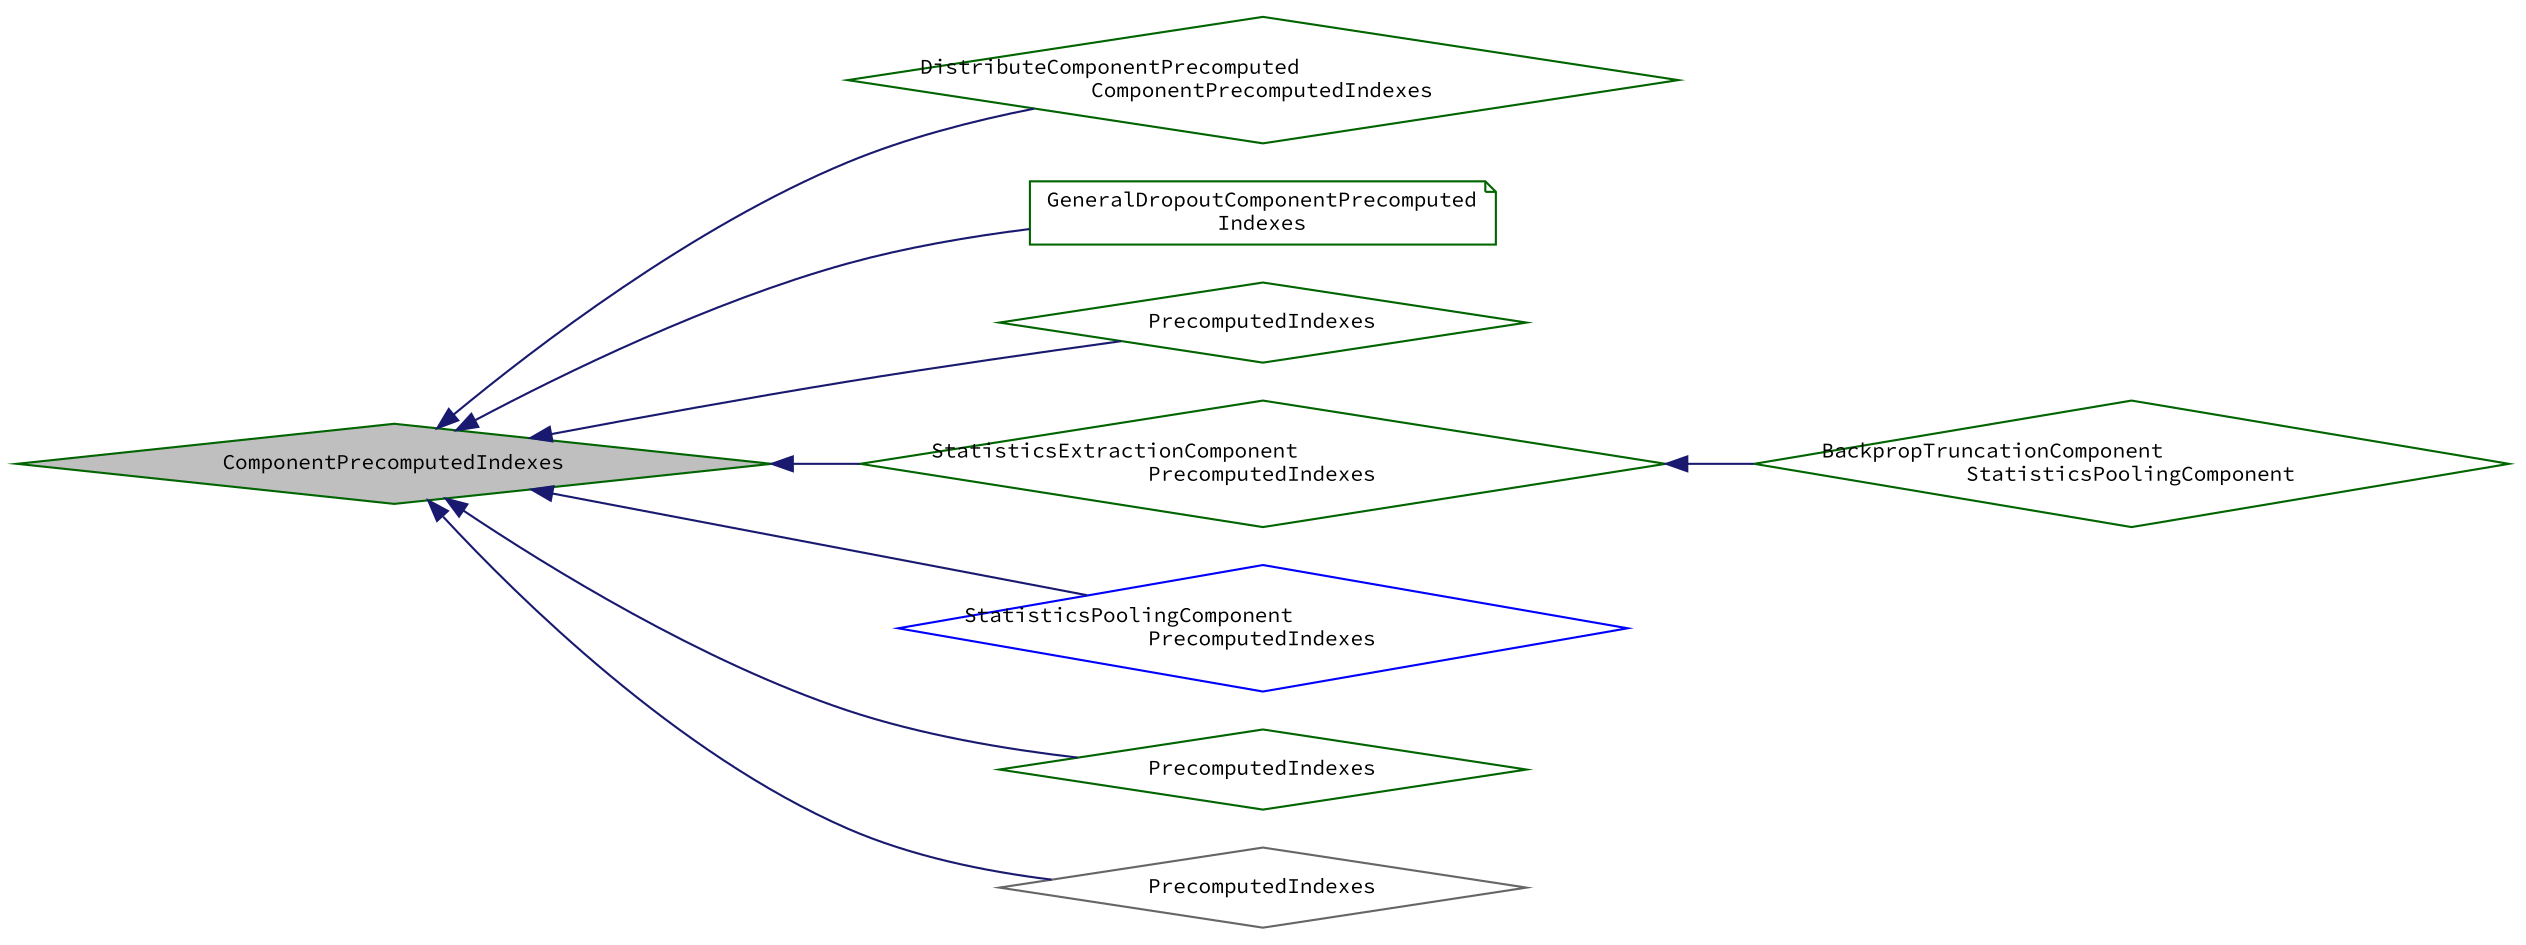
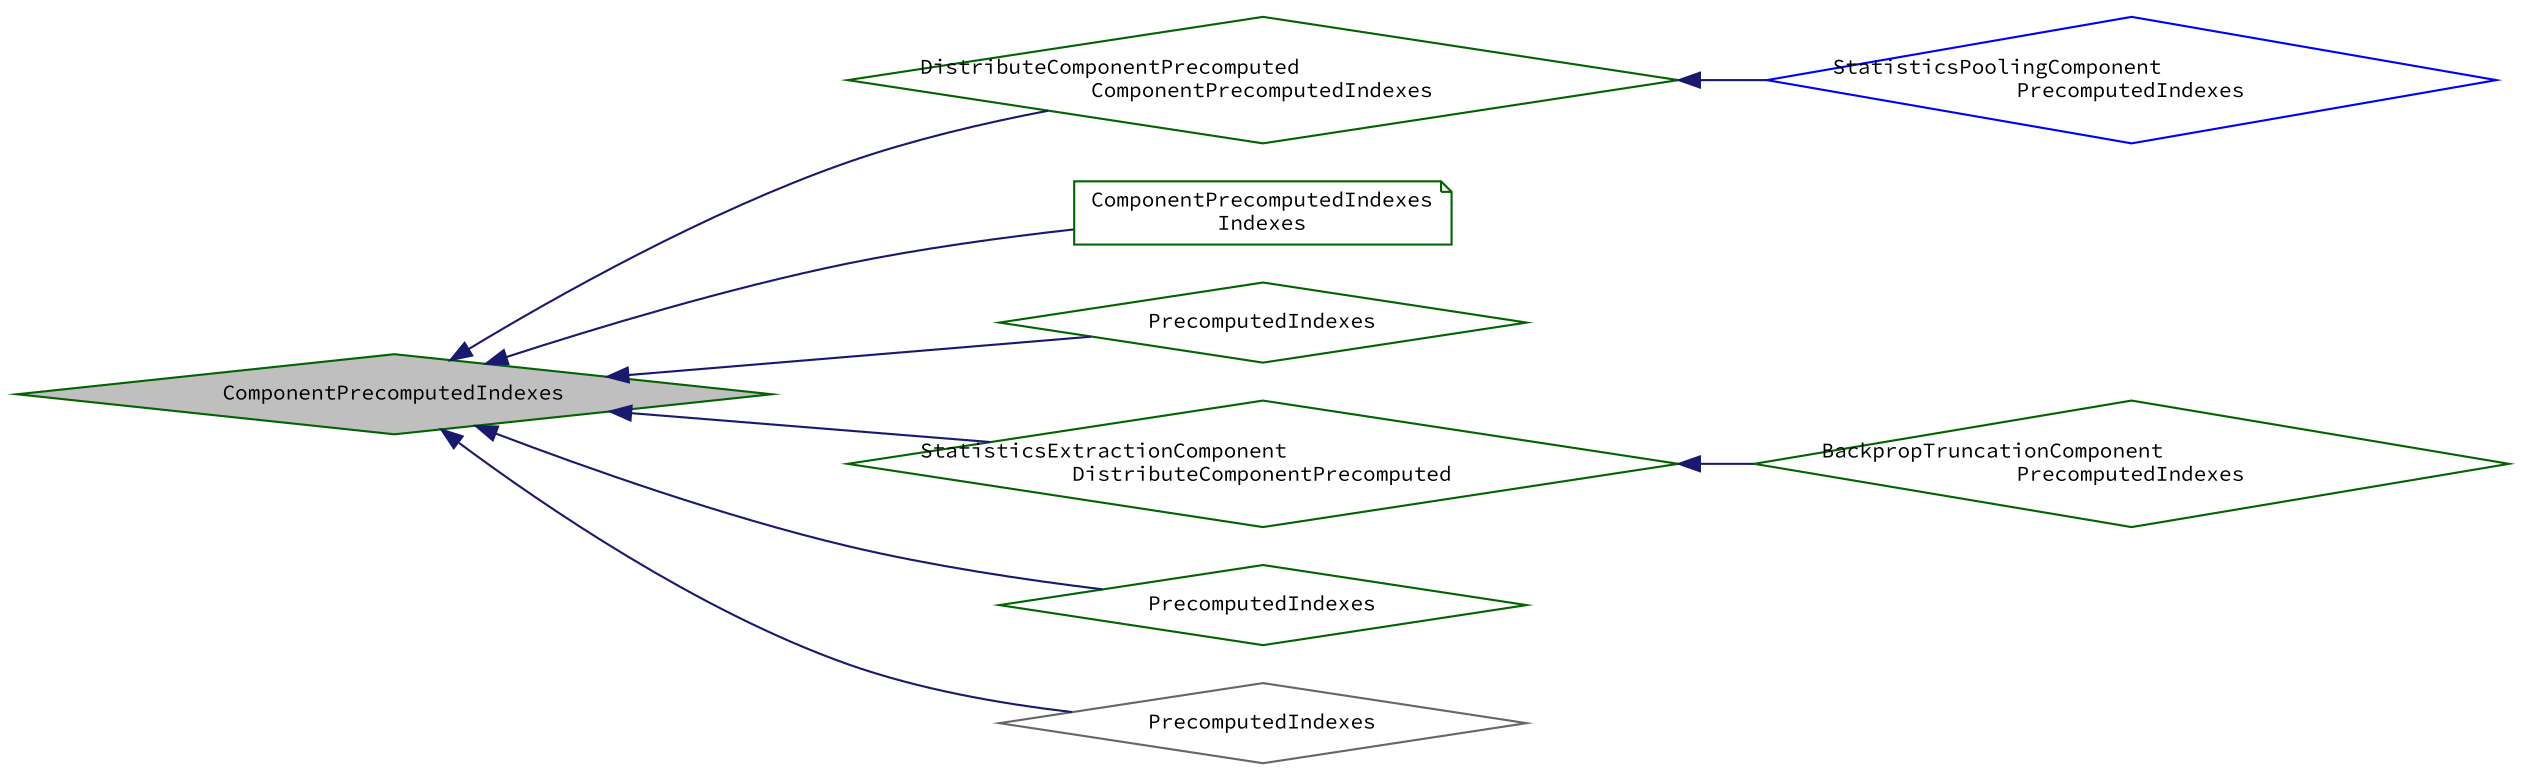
node "GeneralDropoutComponentPrecomputed Indexes": label "GeneralDropoutComponentPrecomputed Indexes" -> "ComponentPrecomputedIndexes Indexes"
node "StatisticsExtractionComponent PrecomputedIndexes": label "StatisticsExtractionComponent PrecomputedIndexes" -> "StatisticsExtractionComponent DistributeComponentPrecomputed"
node "BackpropTruncationComponent StatisticsPoolingComponent": label "BackpropTruncationComponent StatisticsPoolingComponent" -> "BackpropTruncationComponent PrecomputedIndexes"
edge "StatisticsPoolingComponent PrecomputedIndexes" -> "ComponentPrecomputedIndexes": now "StatisticsPoolingComponent PrecomputedIndexes" -> "DistributeComponentPrecomputed ComponentPrecomputedIndexes"
